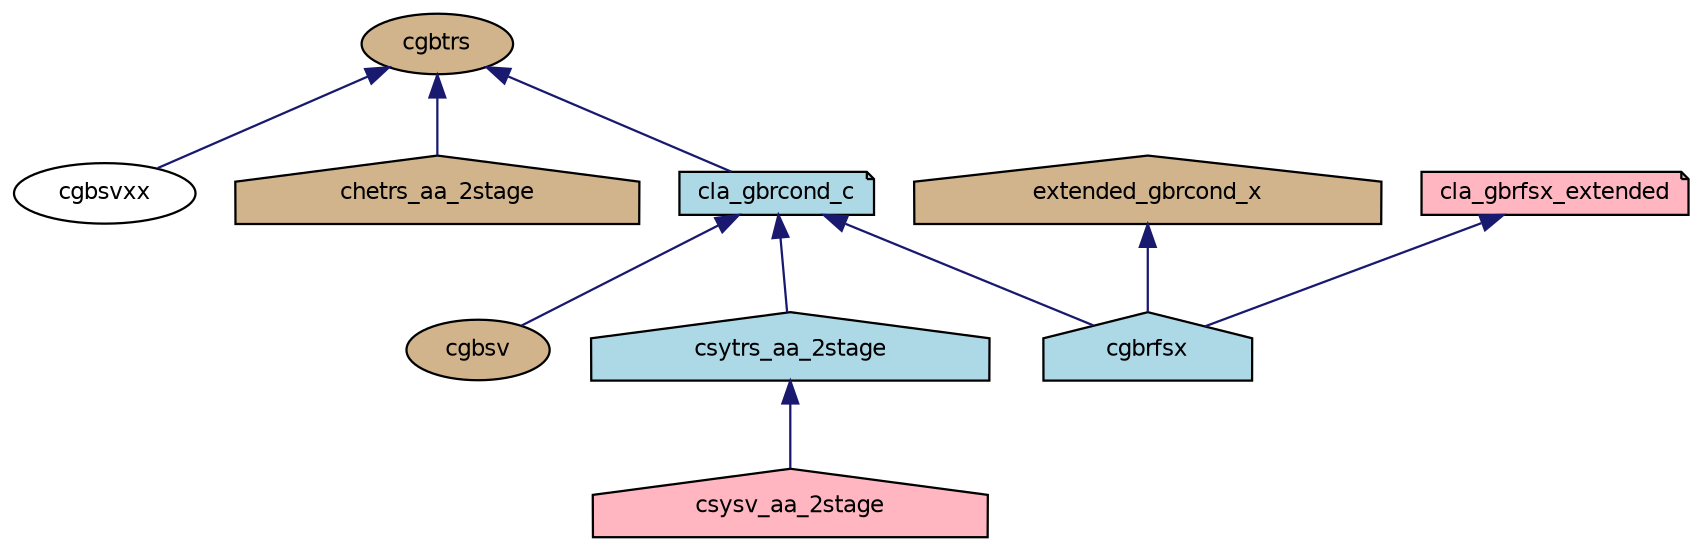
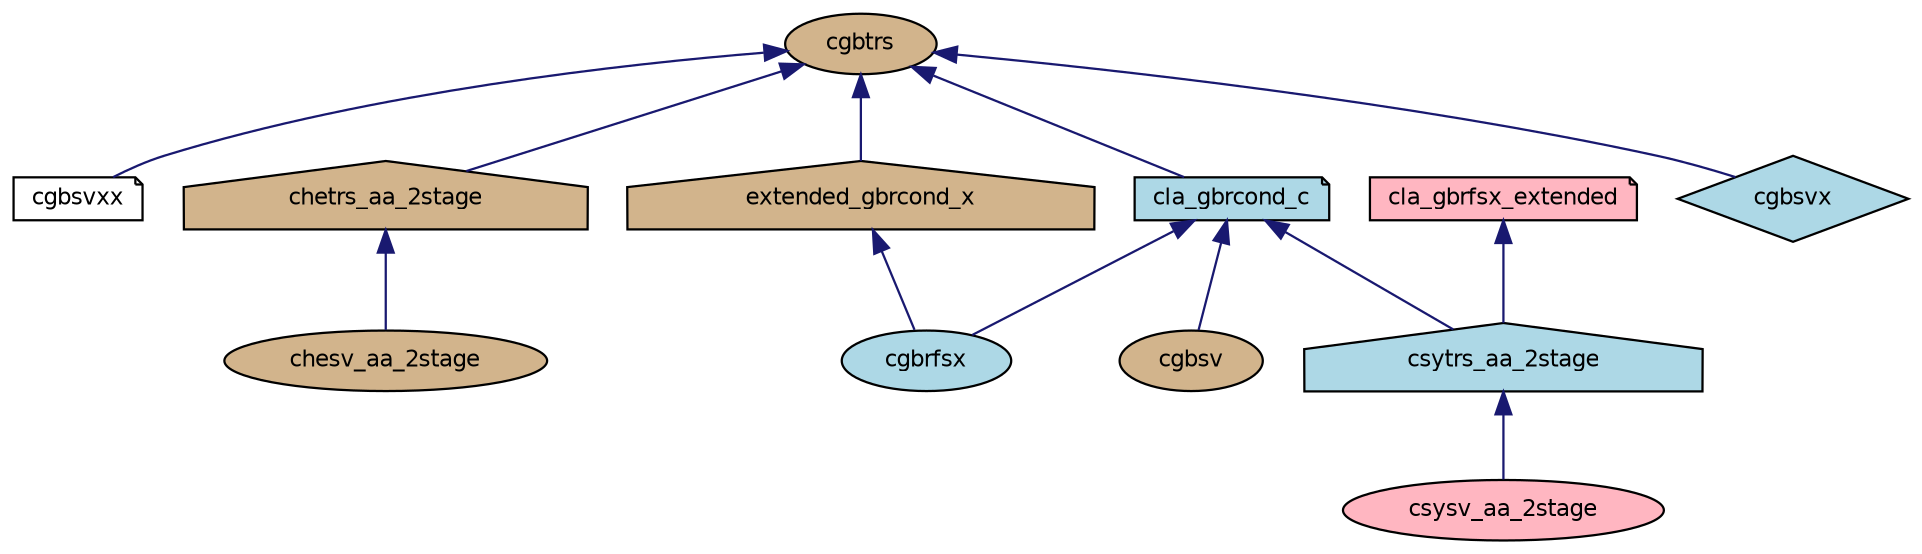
edge "extended_gbrcond_x" -> "cgbtrs": added
node "cgbsvxx": shape ellipse -> note
node "cgbsvx": added
edge "cgbrfsx" -> "cla_gbrfsx_extended": now "csytrs_aa_2stage" -> "cla_gbrfsx_extended"
node "cgbrfsx": shape house -> ellipse
node "chesv_aa_2stage": added
node "csysv_aa_2stage": shape house -> ellipse
